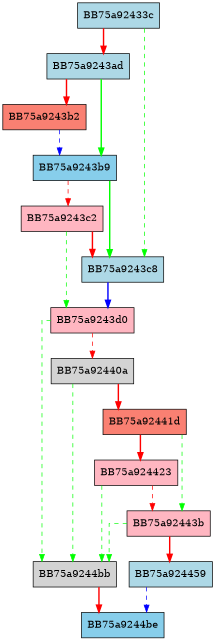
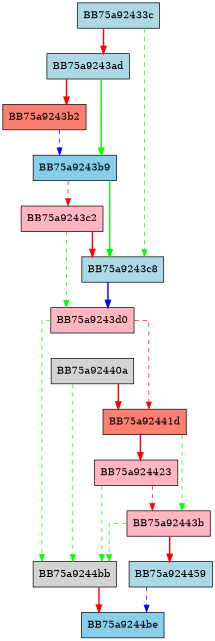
edge "BB75a9243d0" -> "BB75a92440a": now "BB75a9243d0" -> "BB75a92441d"
